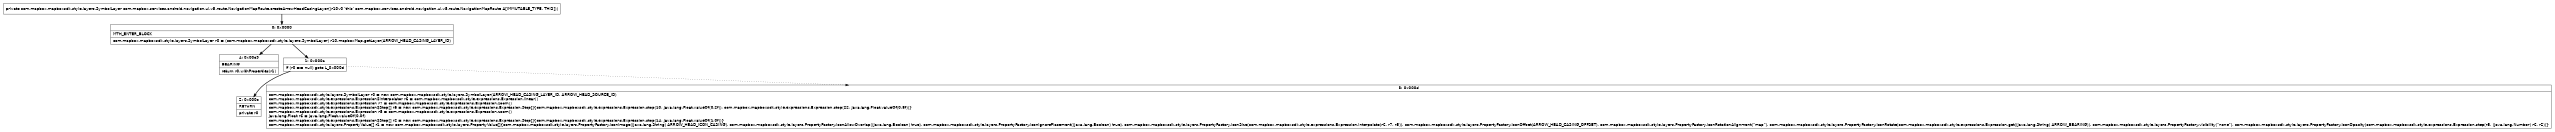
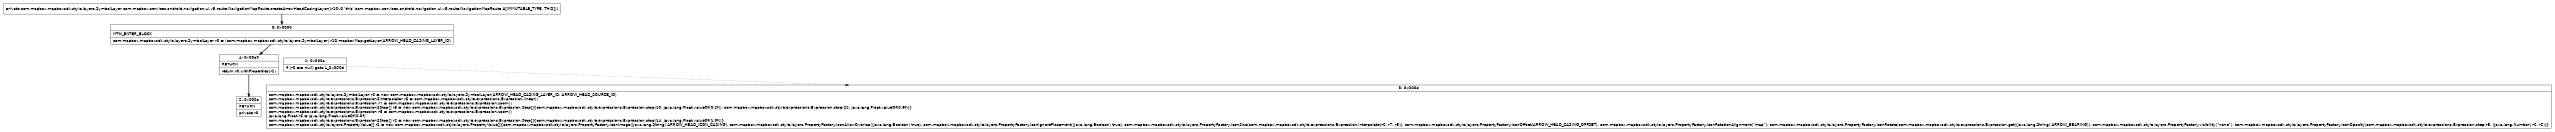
edge "0: 0x0000" -> "1: 0x000a": removed
node "4: 0x00c9": text "BEARING" -> "RETURN"
edge "1: 0x000a" -> "2: 0x000c": now "4: 0x00c9" -> "2: 0x000c"
